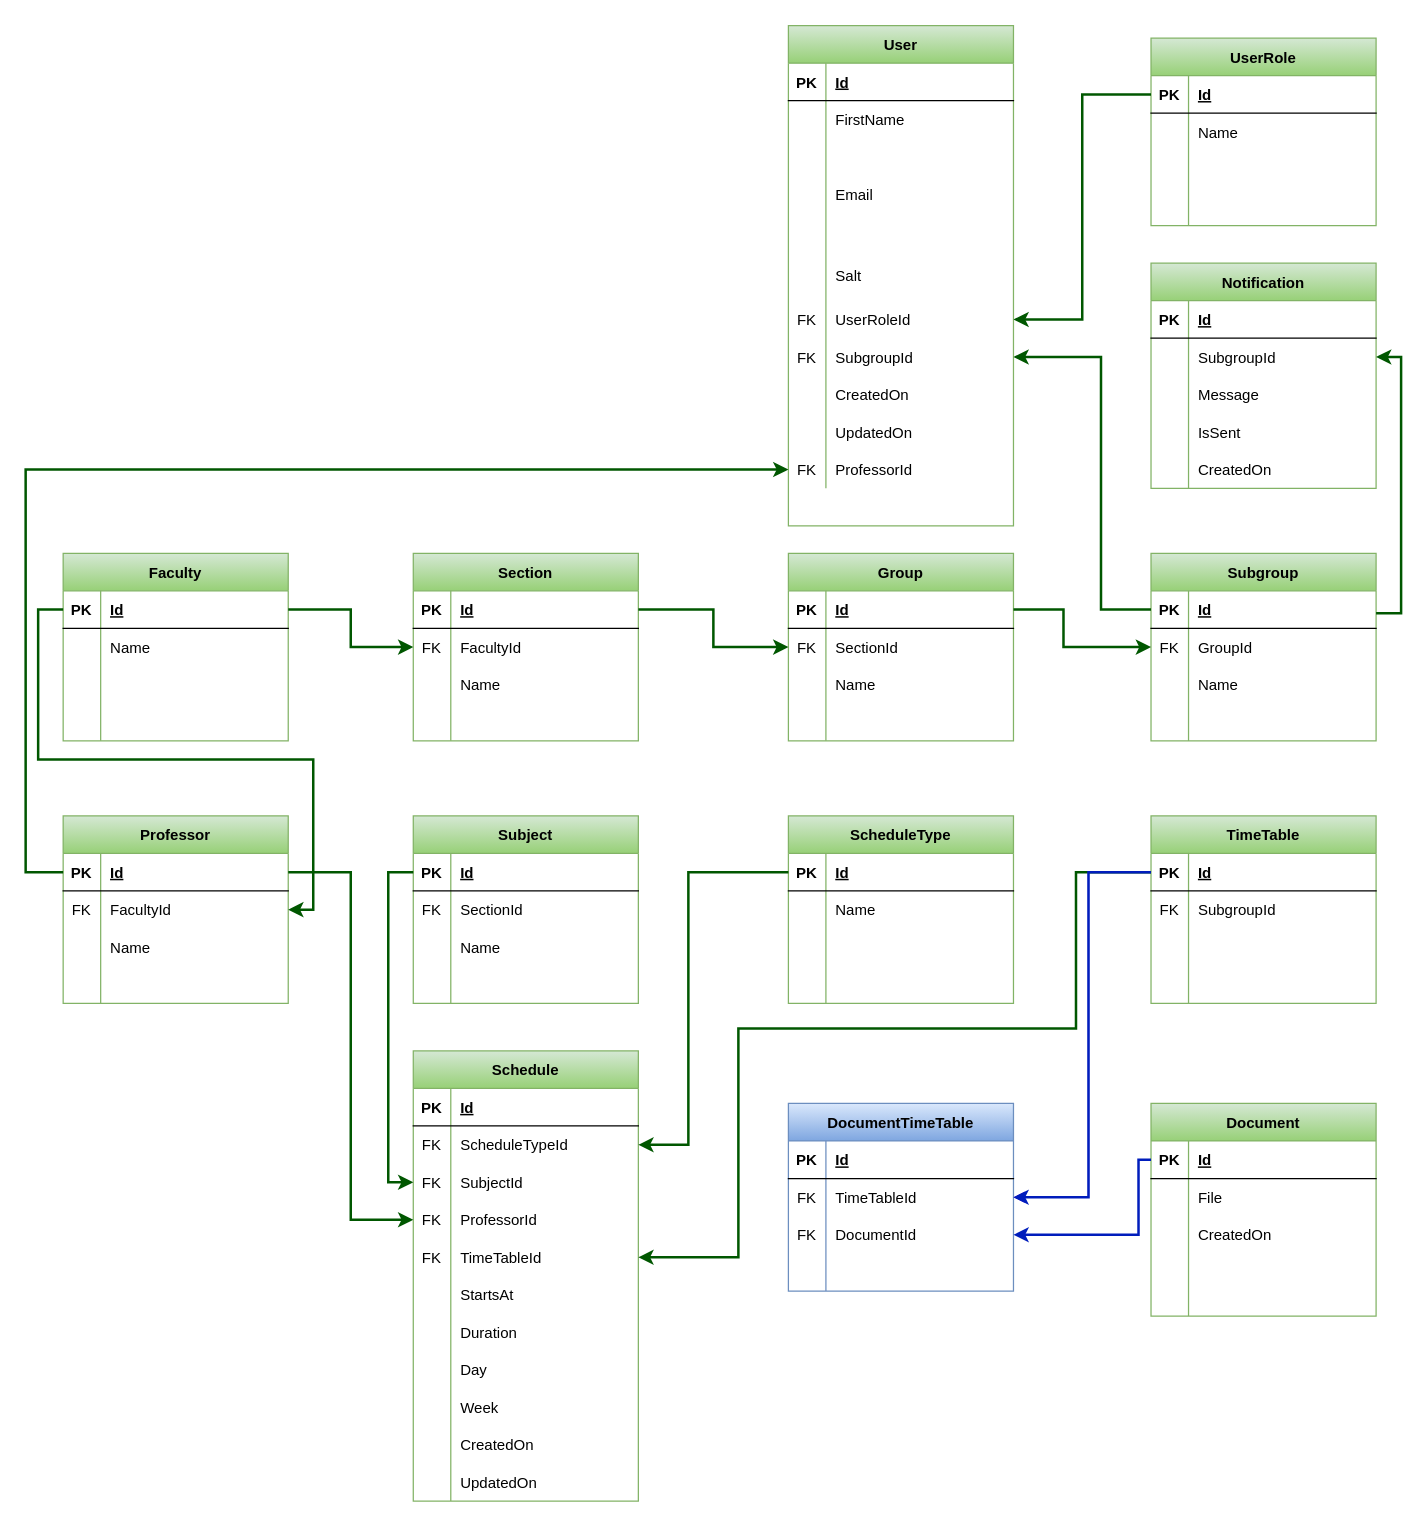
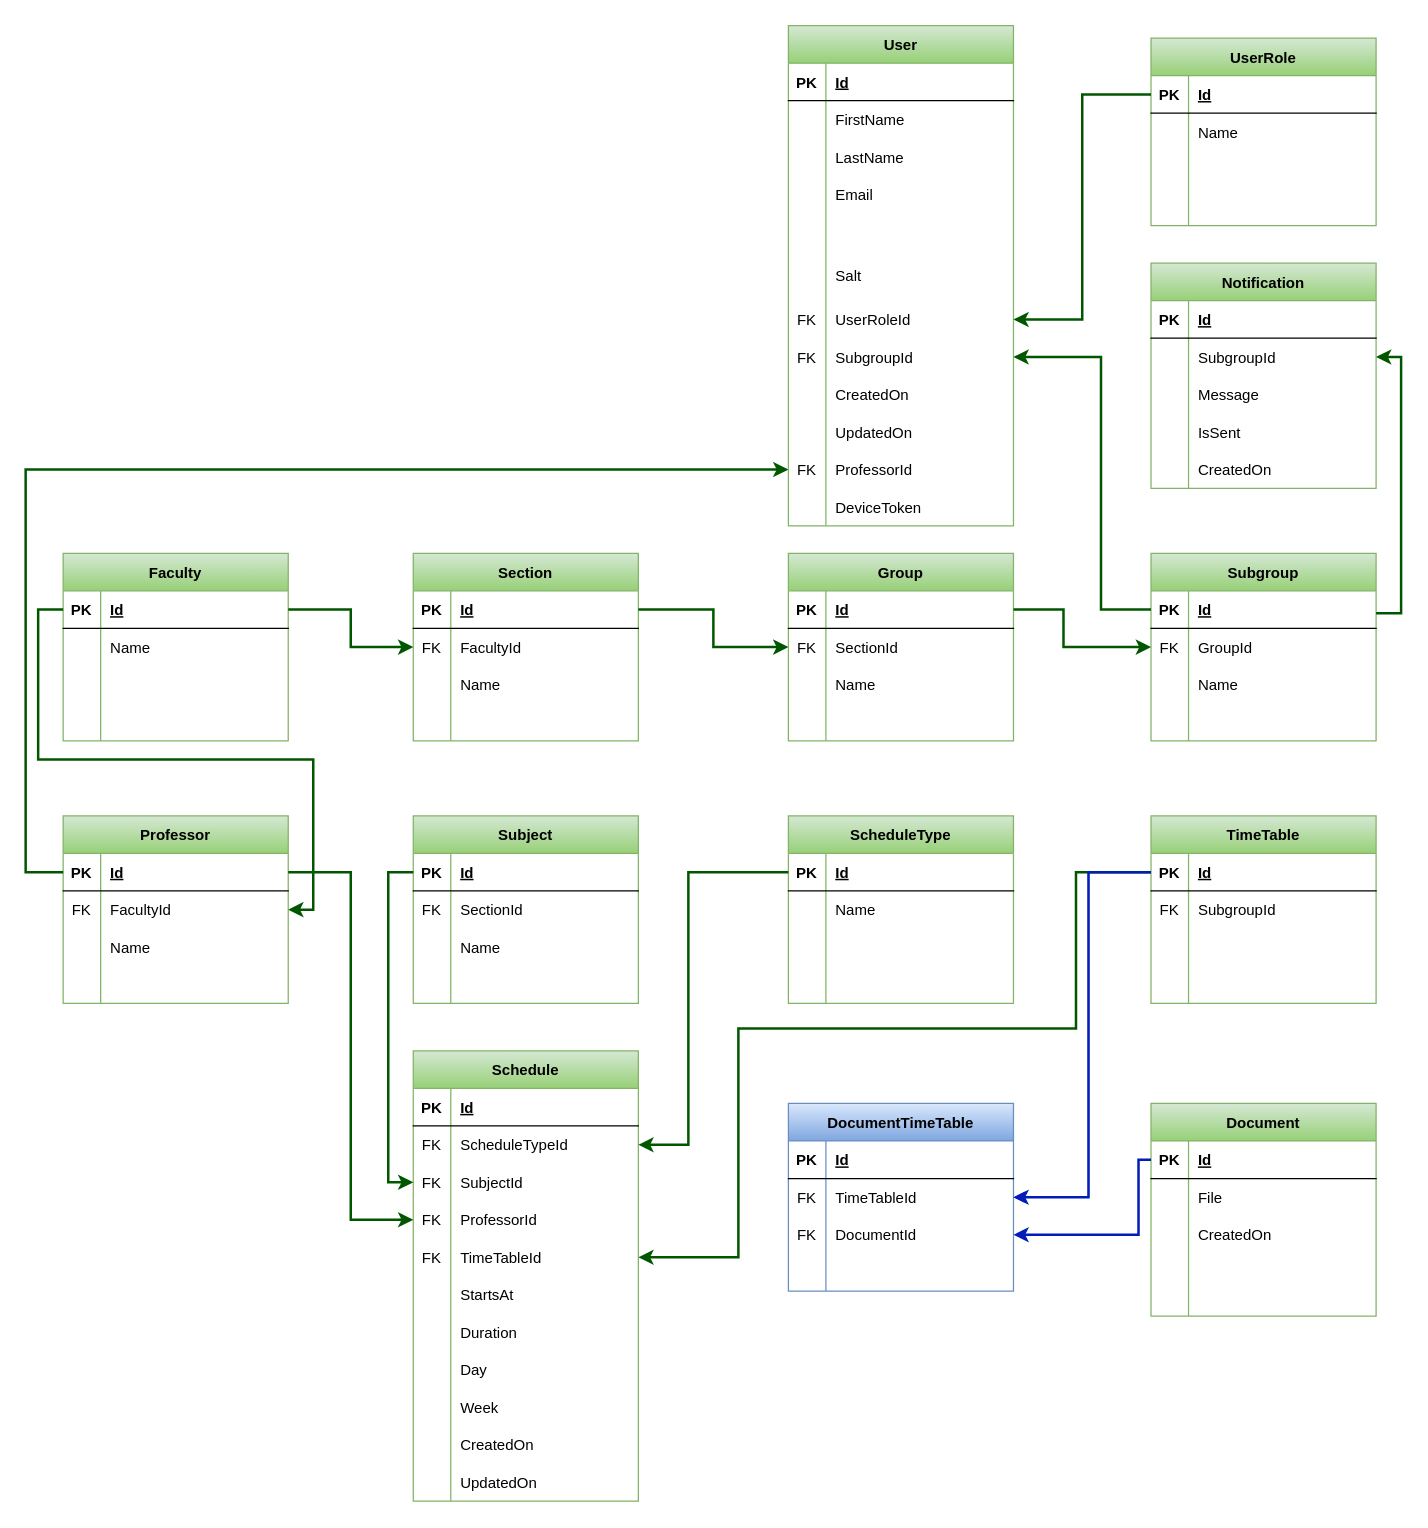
node "LastName": added
node "DeviceToken": added
